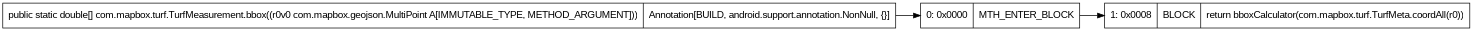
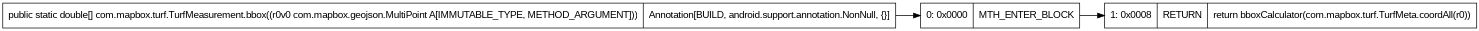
node "1: 0x0008": text "BLOCK" -> "RETURN"
